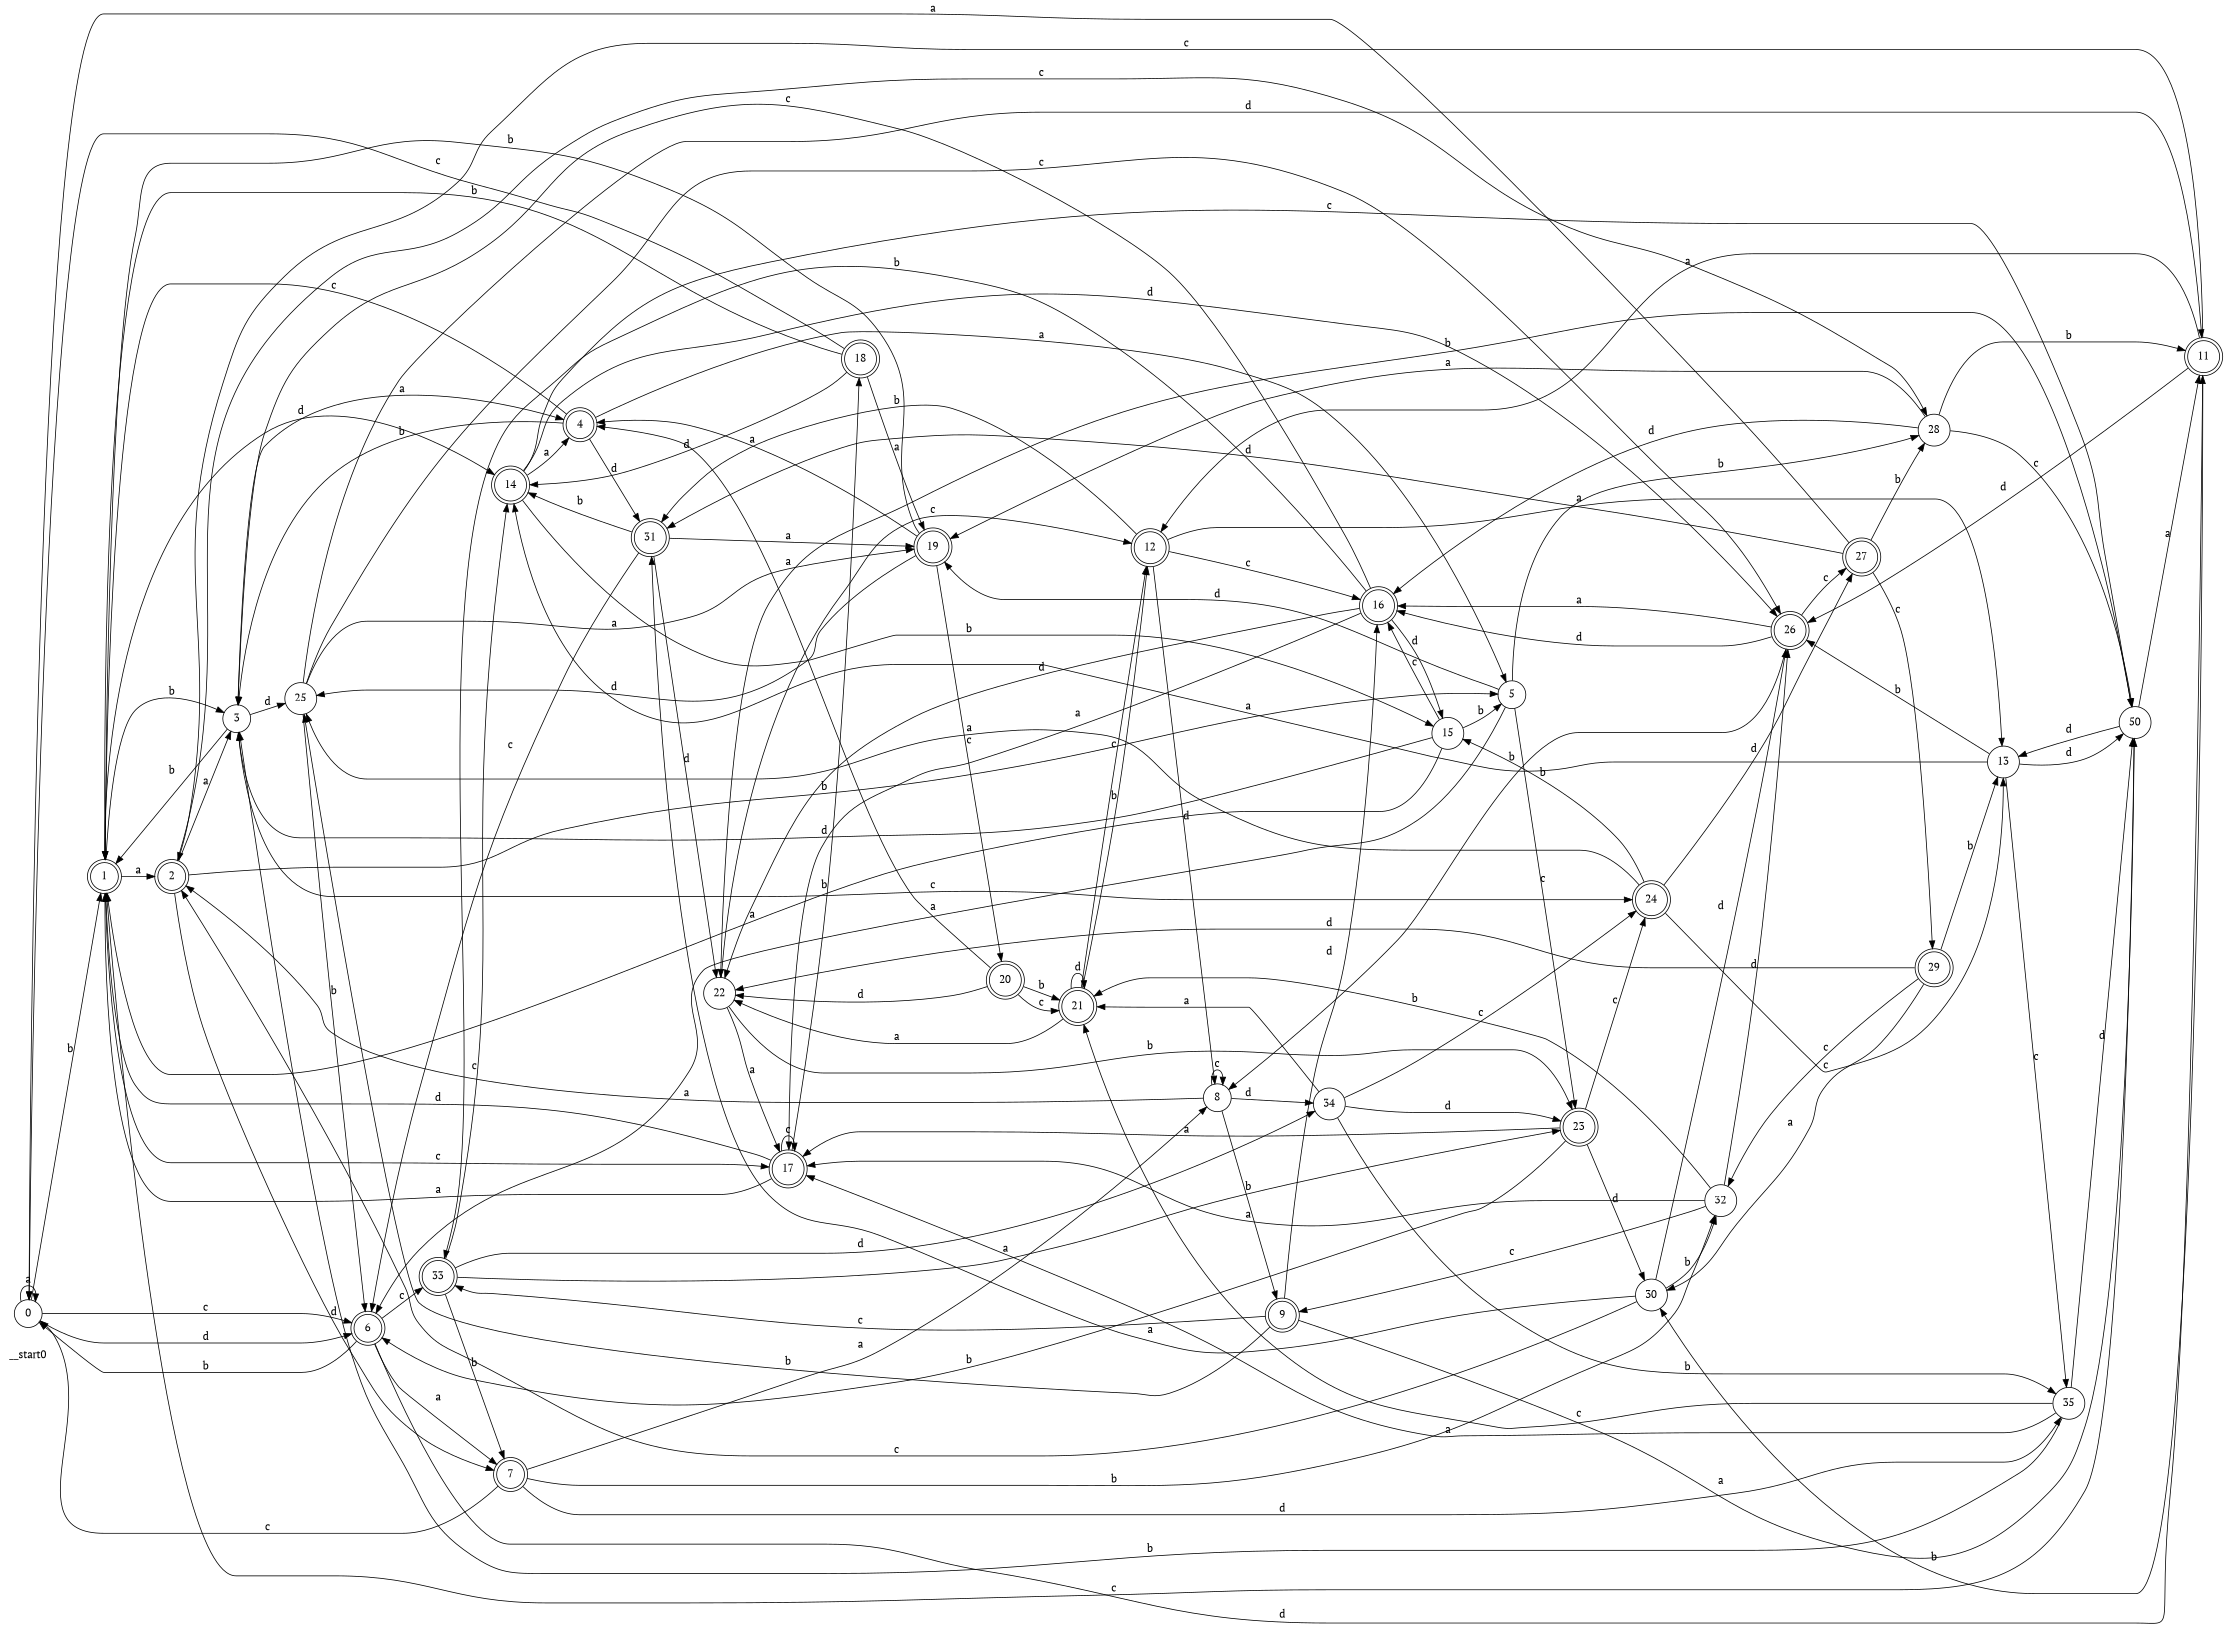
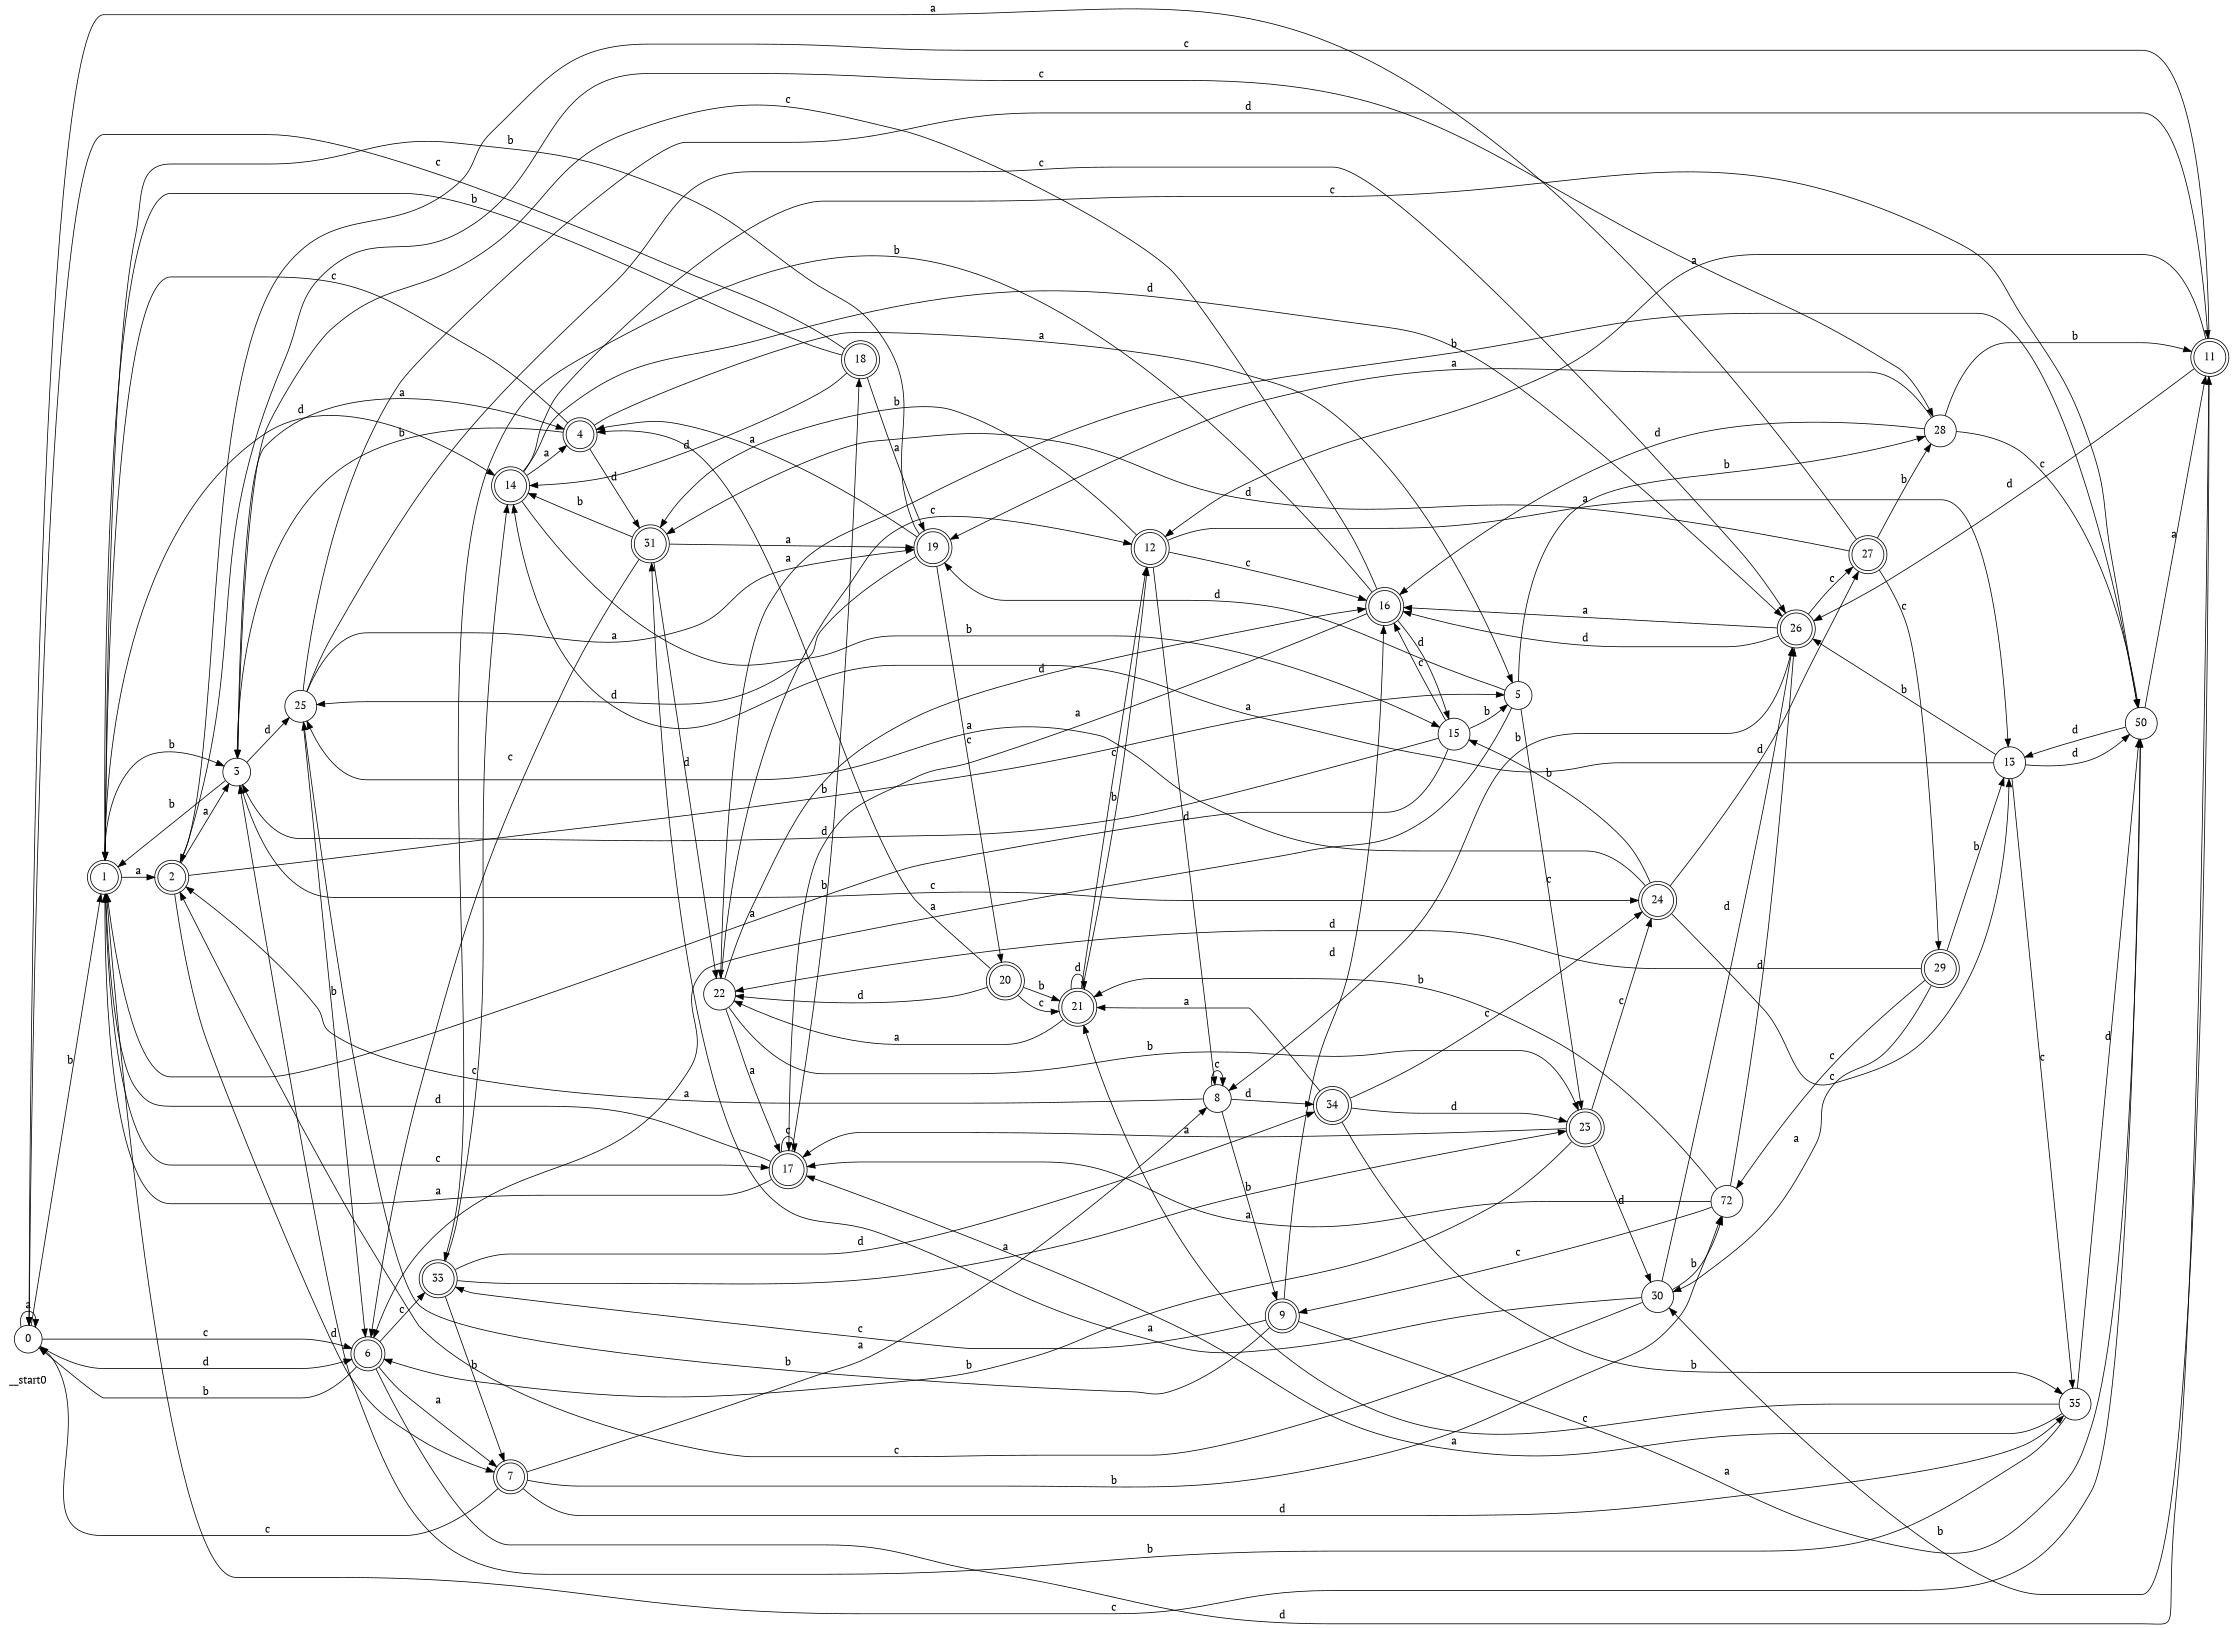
edge "16" -> "22": reversed
node "34": shape circle -> doublecircle
node "32": label "32" -> "72"
